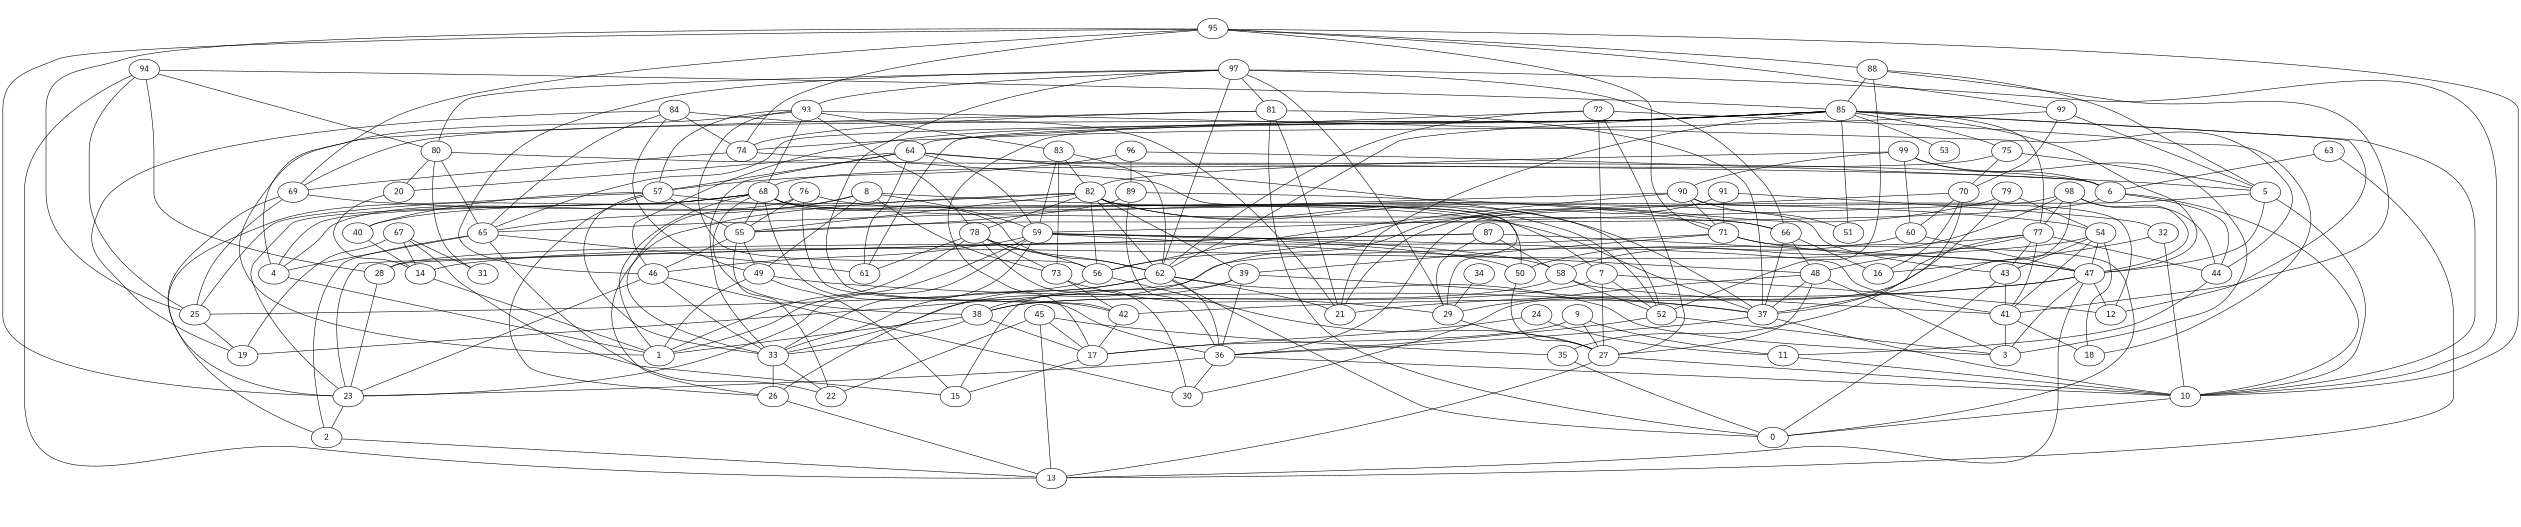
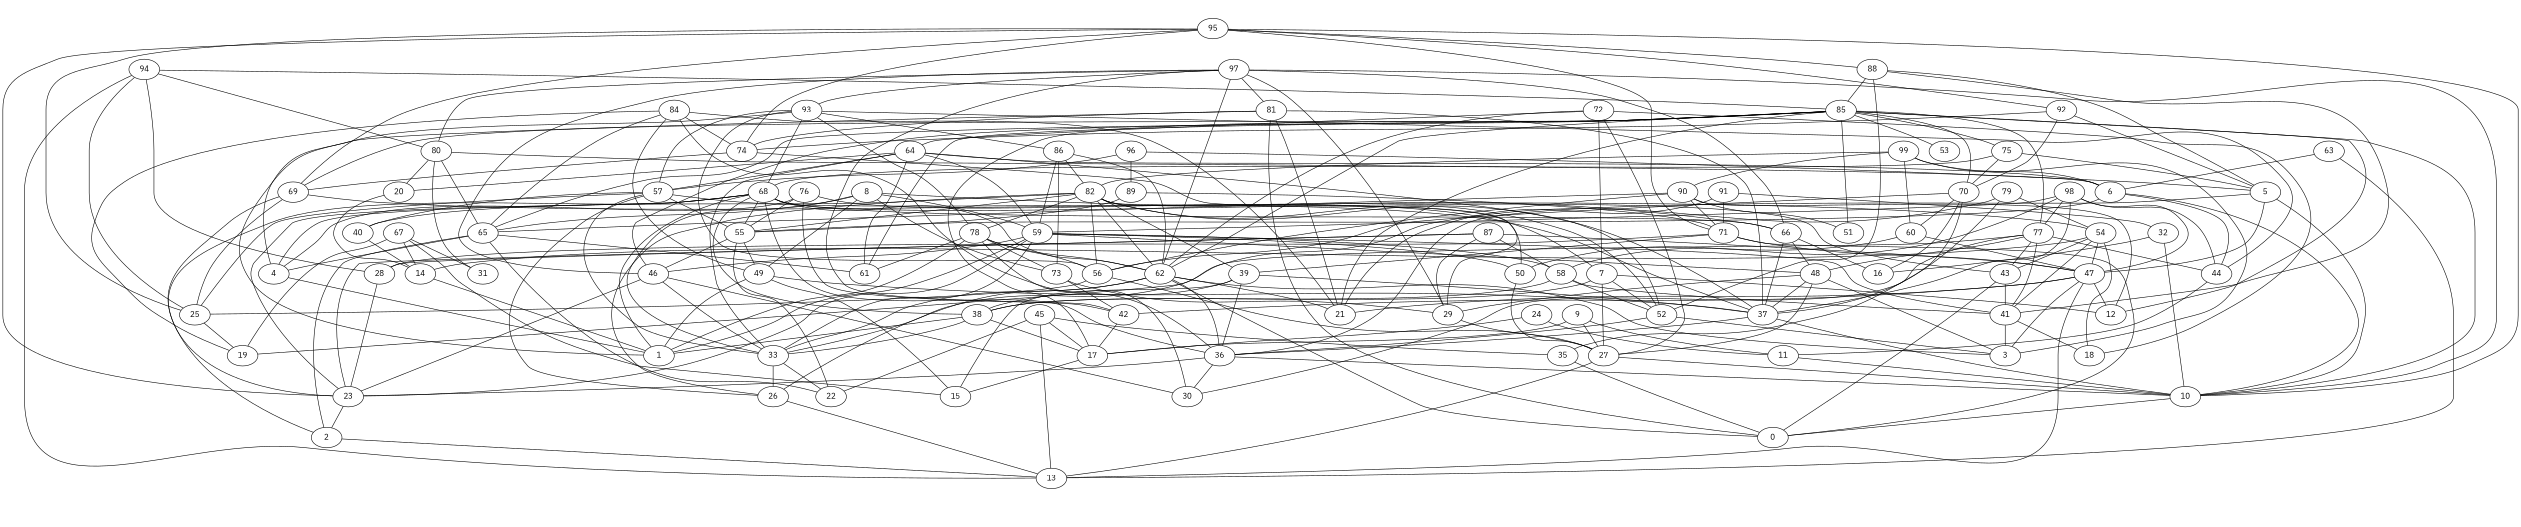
node "83": label "83" -> "86"
edge "85" -- "47": now "85" -- "70"
node "34": removed
edge "89" -- "36": now "84" -- "36"
